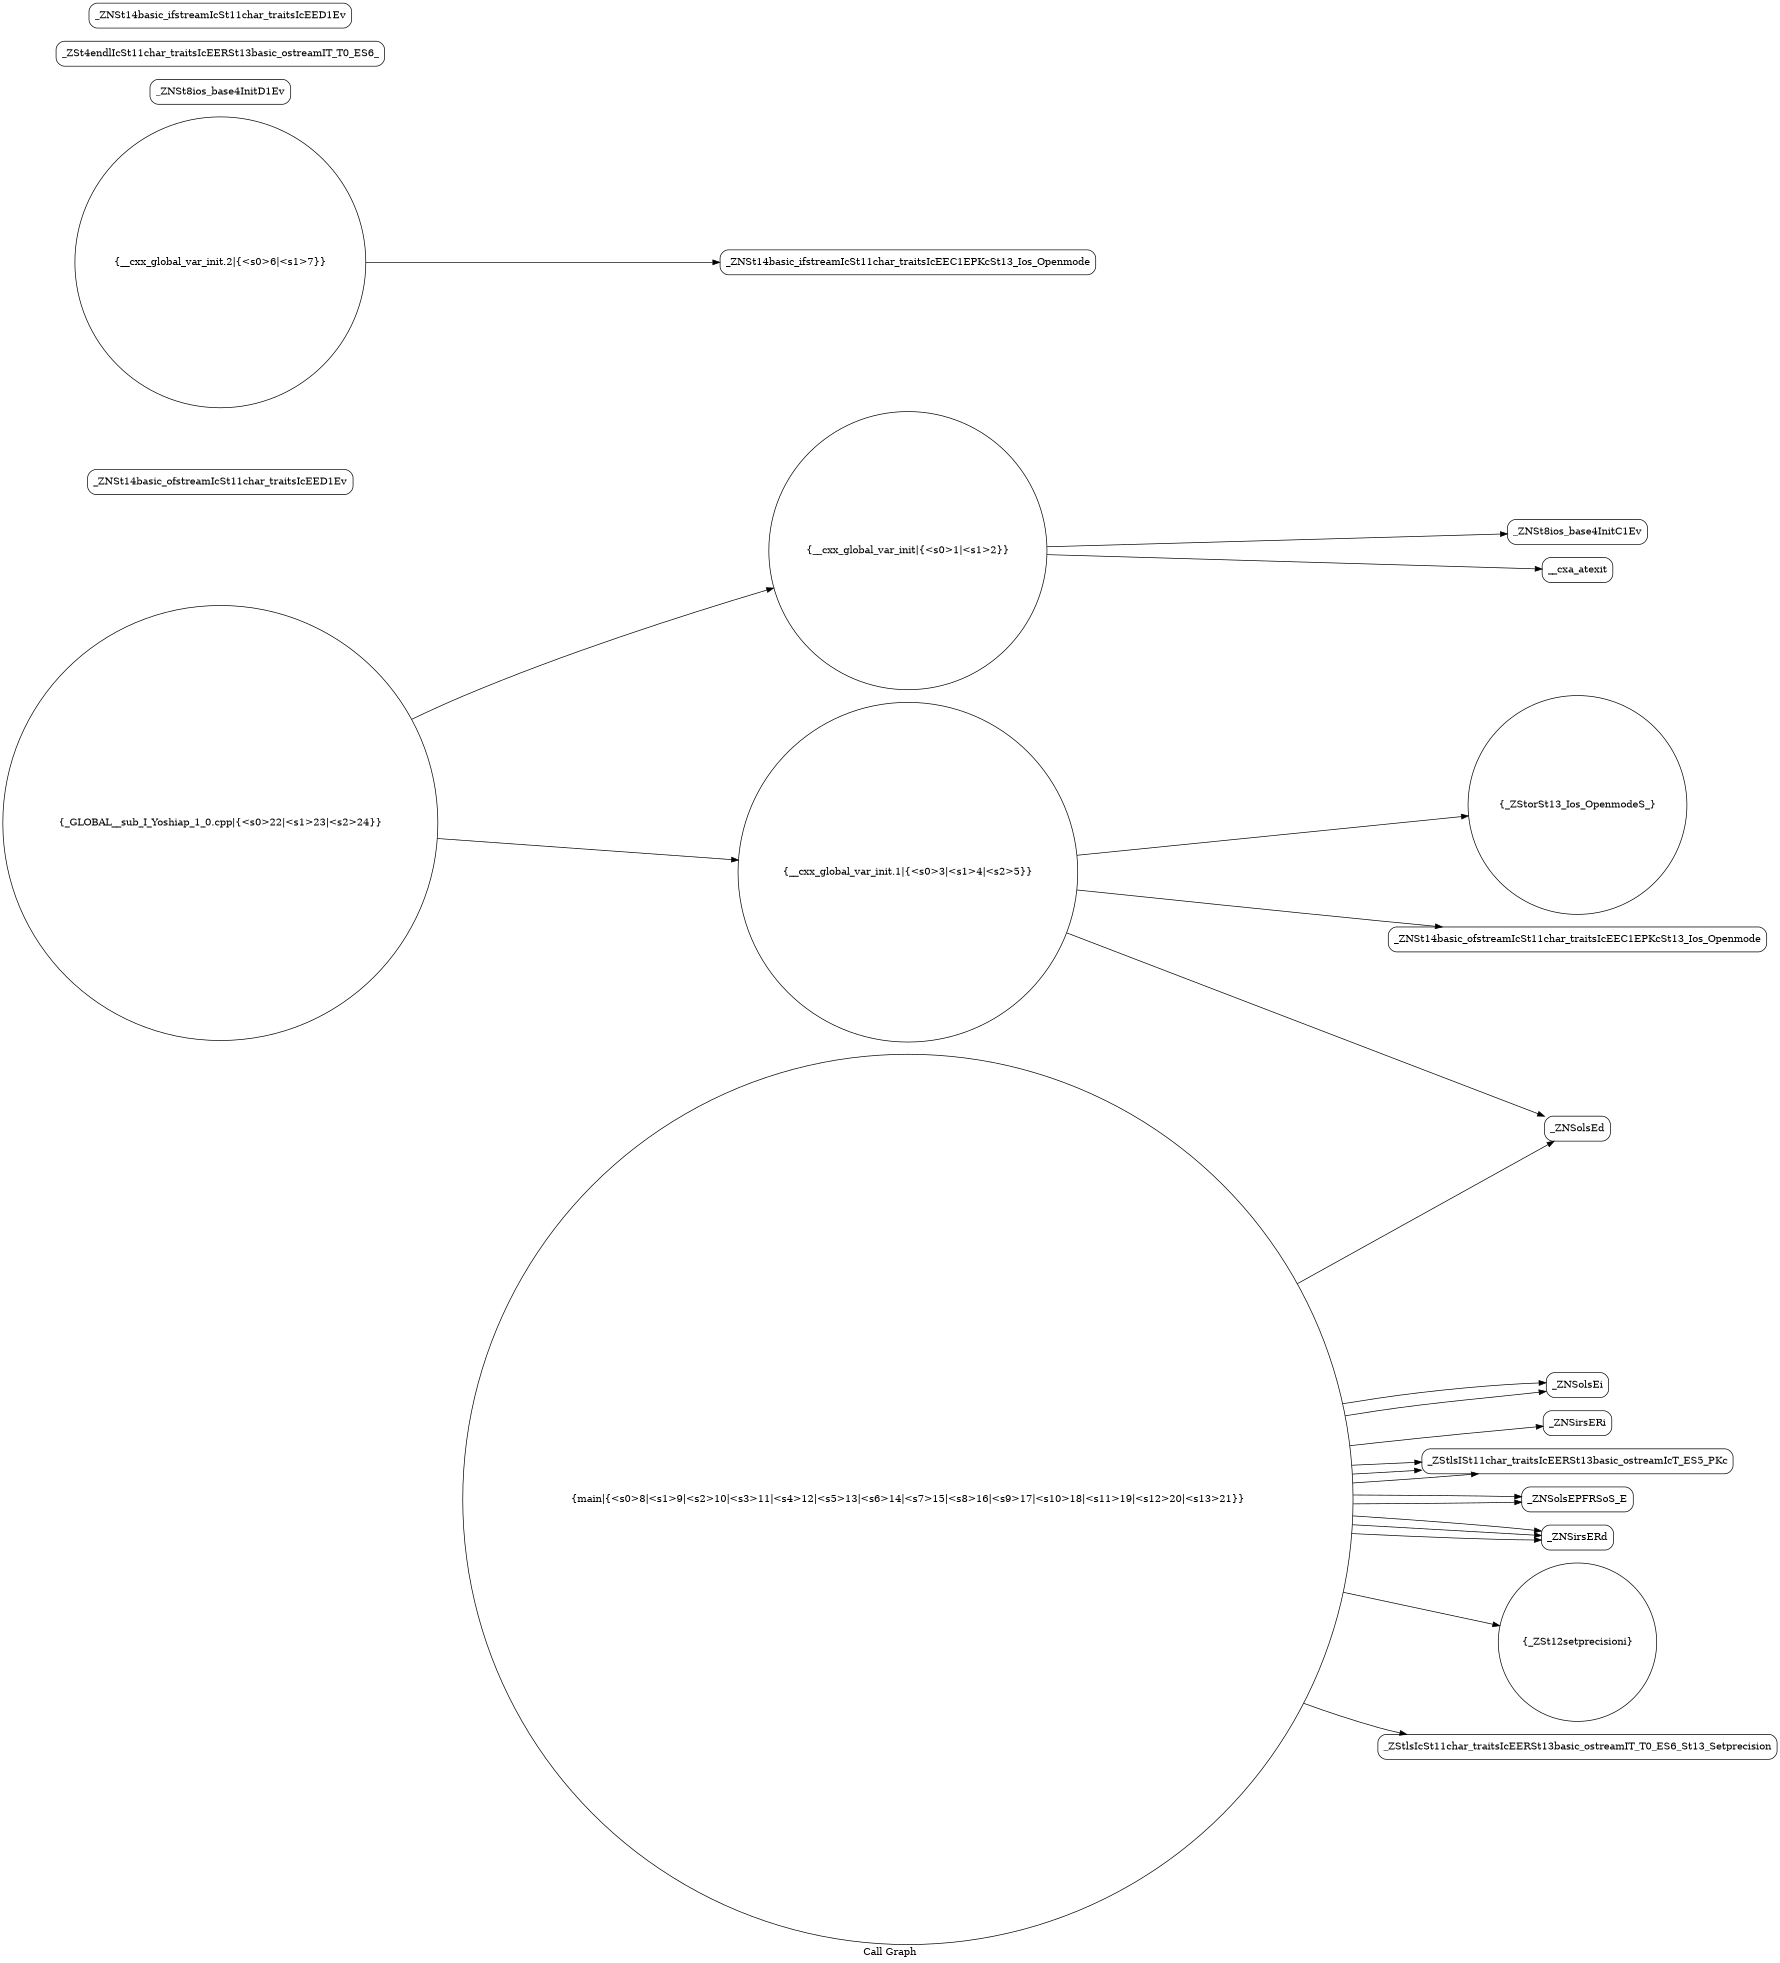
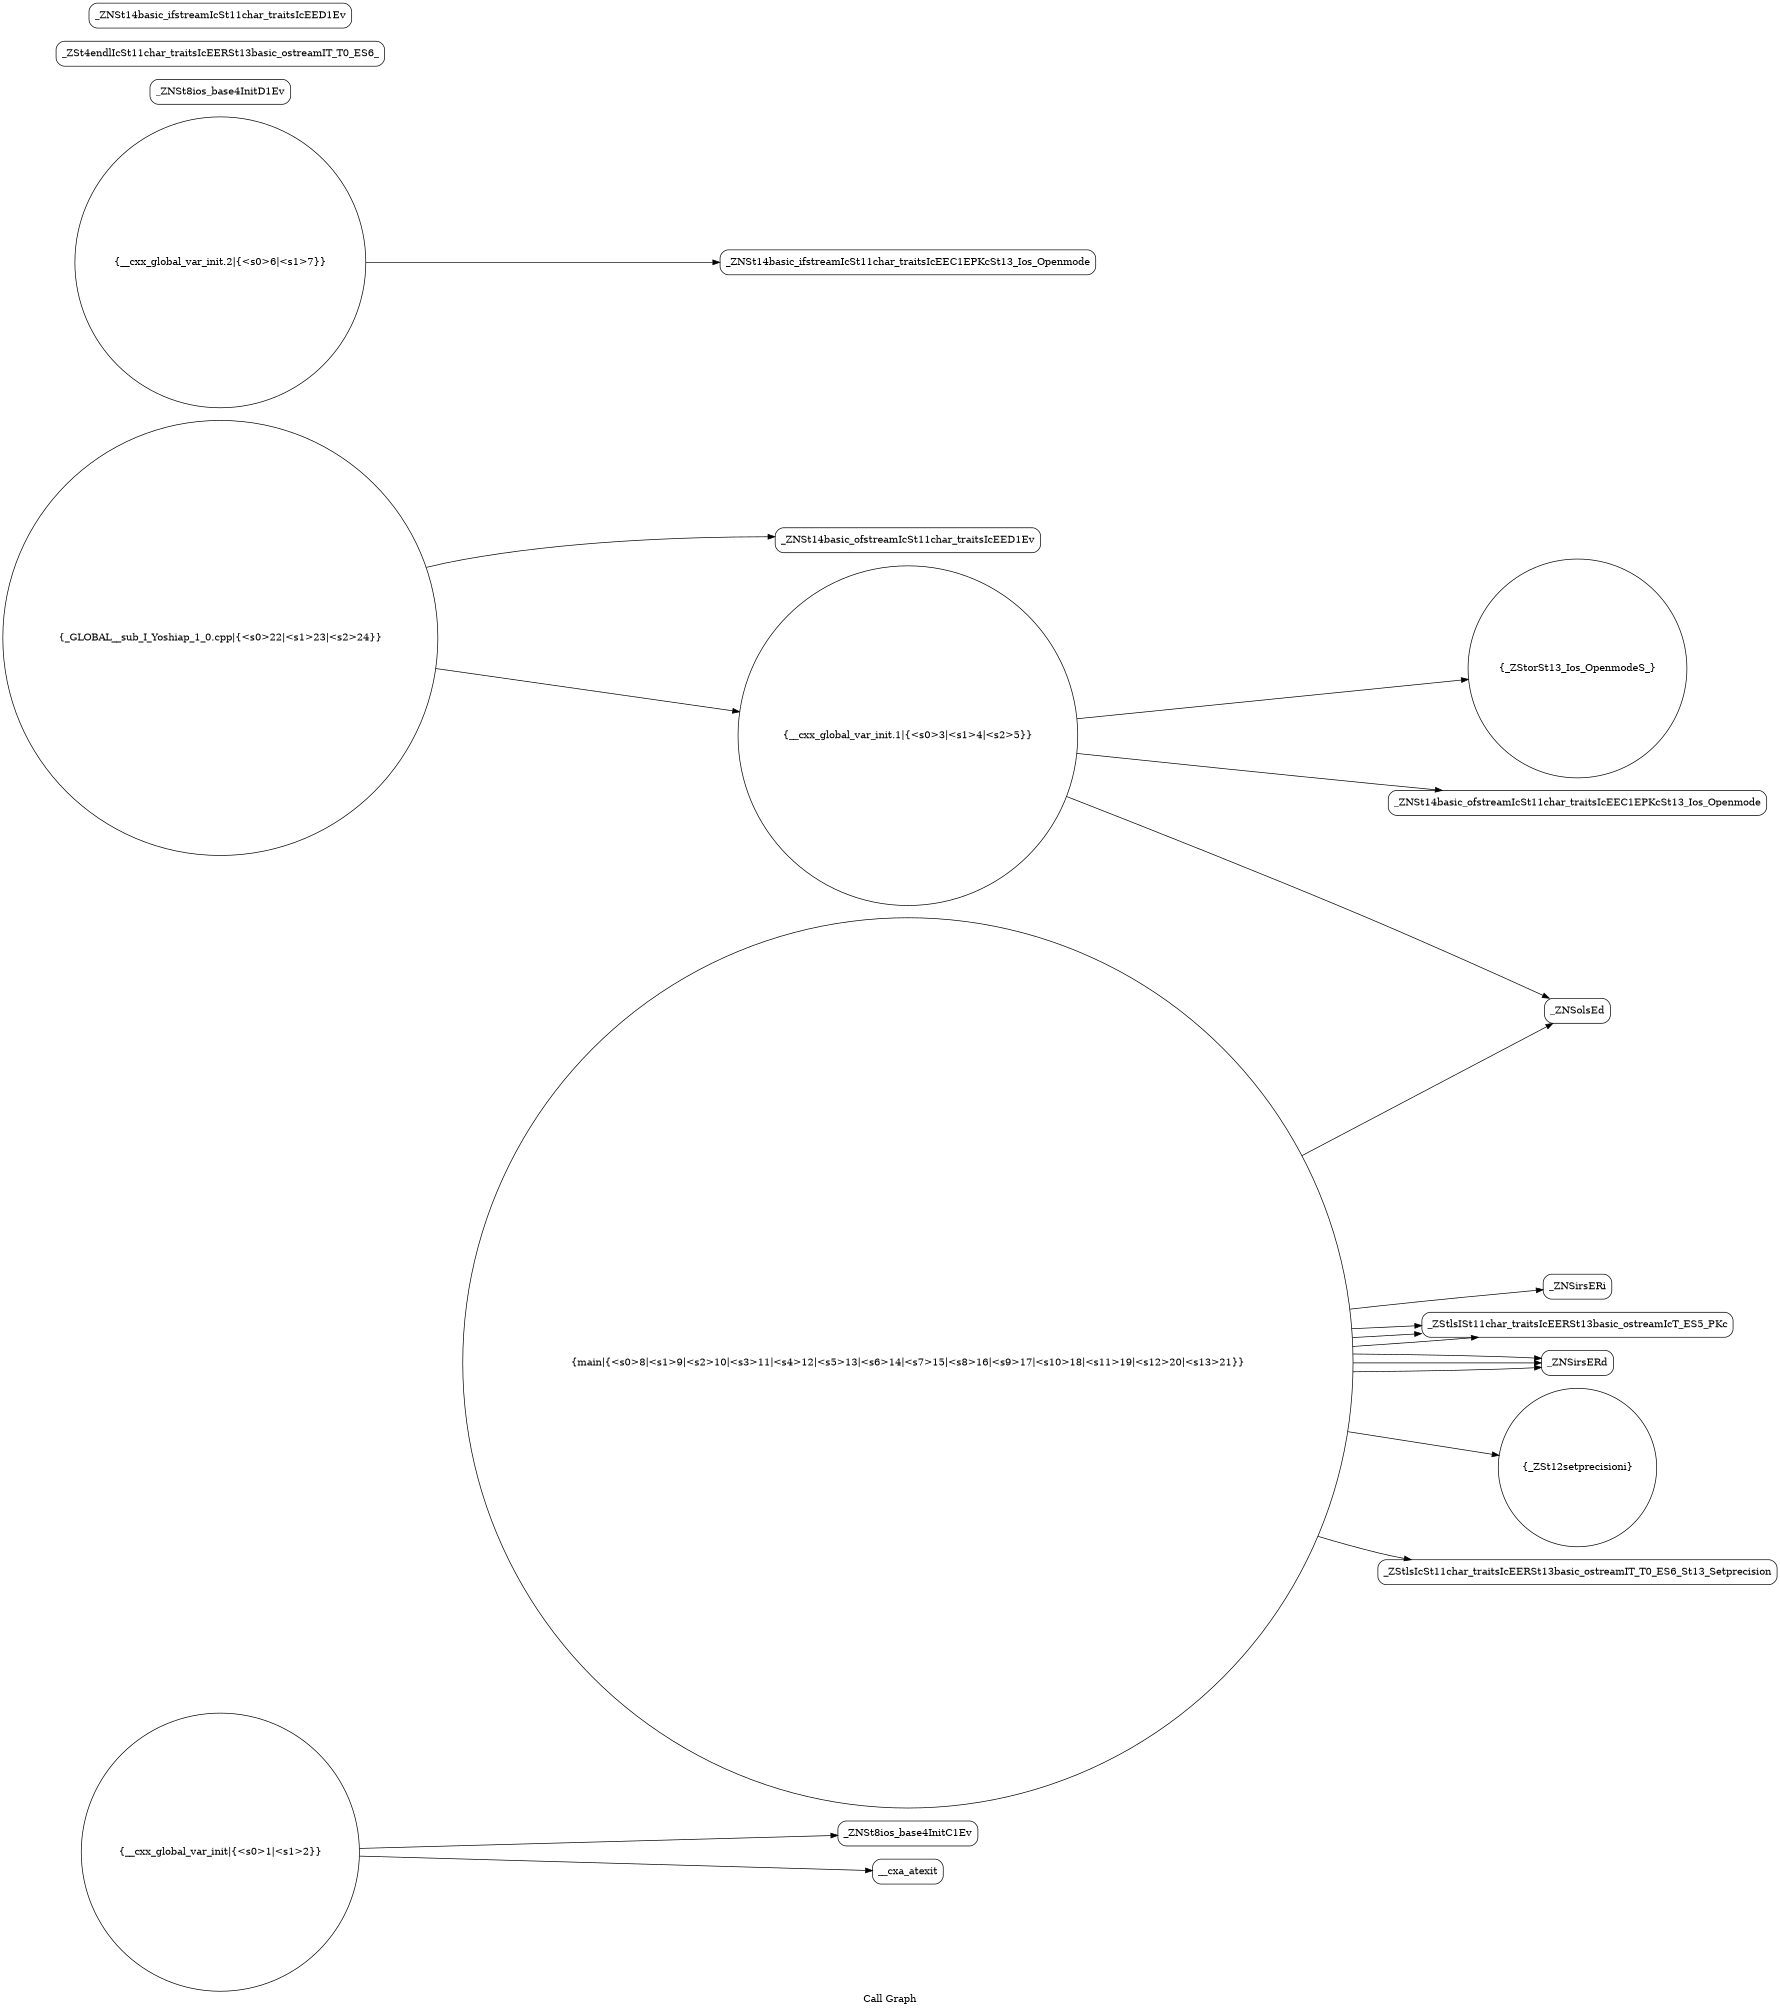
edge "{_GLOBAL__sub_I_Yoshiap_1_0.cpp|{<s0>22|<s1>23|<s2>24}}" -> "{__cxx_global_var_init|{<s0>1|<s1>2}}": now "{_GLOBAL__sub_I_Yoshiap_1_0.cpp|{<s0>22|<s1>23|<s2>24}}" -> "_ZNSt14basic_ofstreamIcSt11char_traitsIcEED1Ev"
node "_ZNSolsEi": removed
node "_ZNSolsEPFRSoS_E": removed
